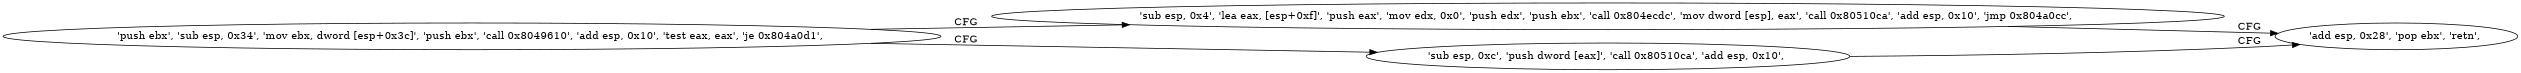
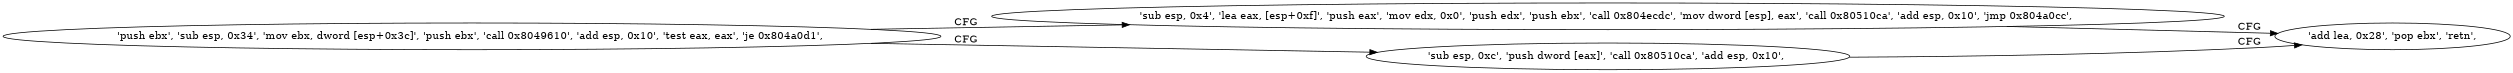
node "'add esp, 0x28', 'pop ebx', 'retn',": label "'add esp, 0x28', 'pop ebx', 'retn'," -> "'add lea, 0x28', 'pop ebx', 'retn',"
